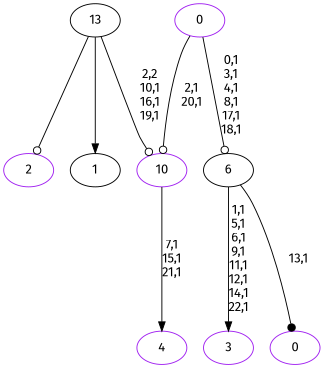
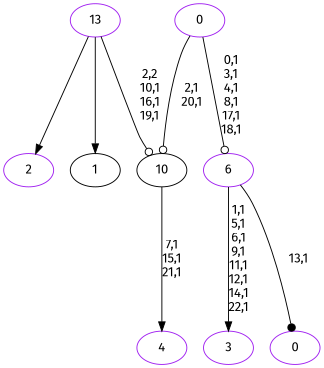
node "13": color black -> purple
edge "13" -> "2": arrowhead odot -> normal
node "10": color purple -> black
node "6": color black -> purple
